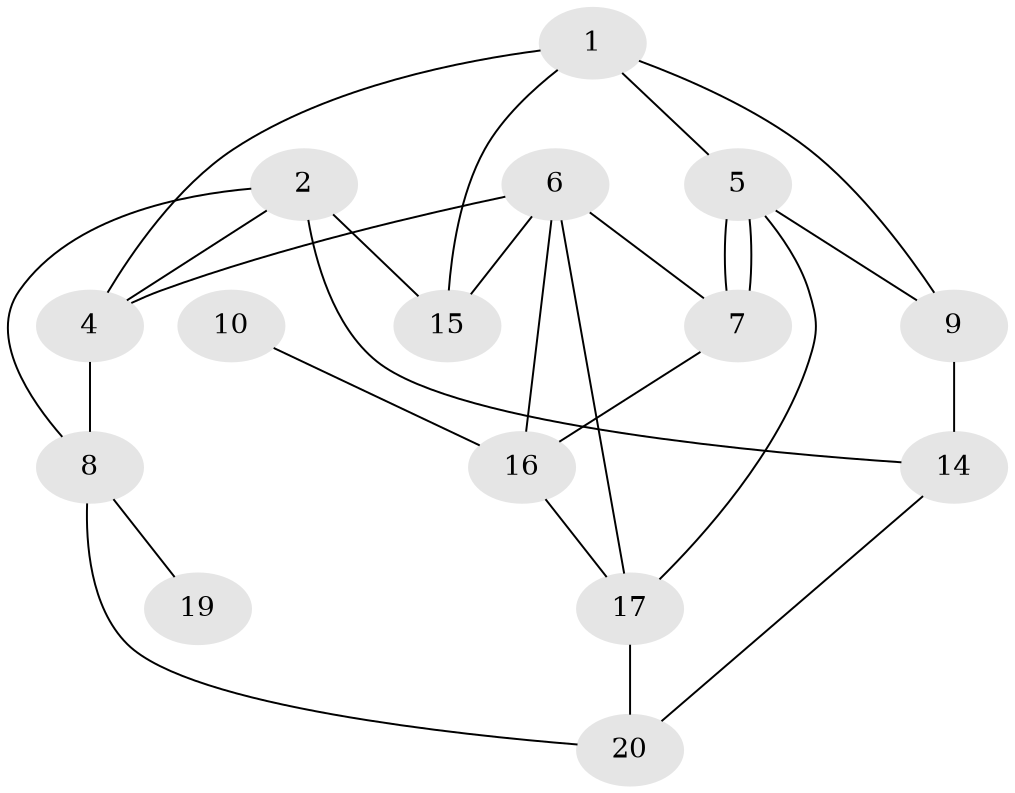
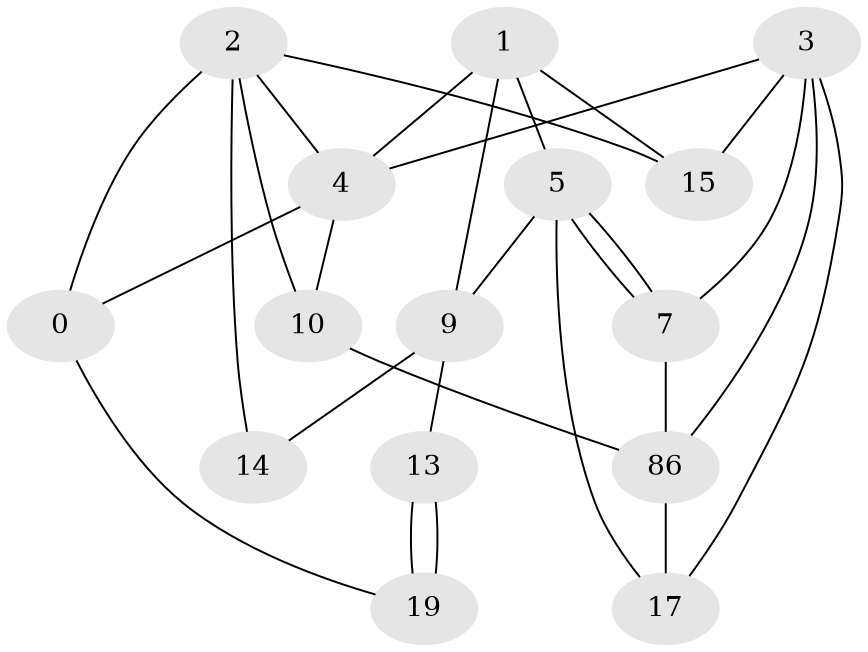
node "6": label "6" -> "3"
edge "2" -- "10": added
edge "4" -- "10": added
node "8": label "8" -> "0"
node "13": added
node "16": label "16" -> "86"
node "20": removed
